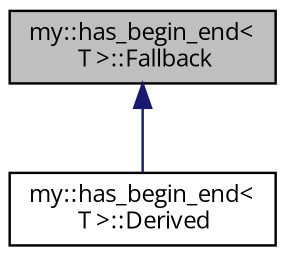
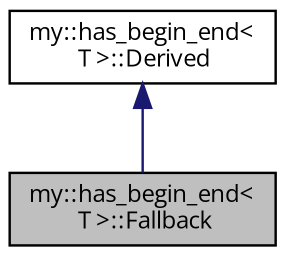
edge "my::has_begin_end< T >::Derived" -> "my::has_begin_end< T >::Fallback": reversed
